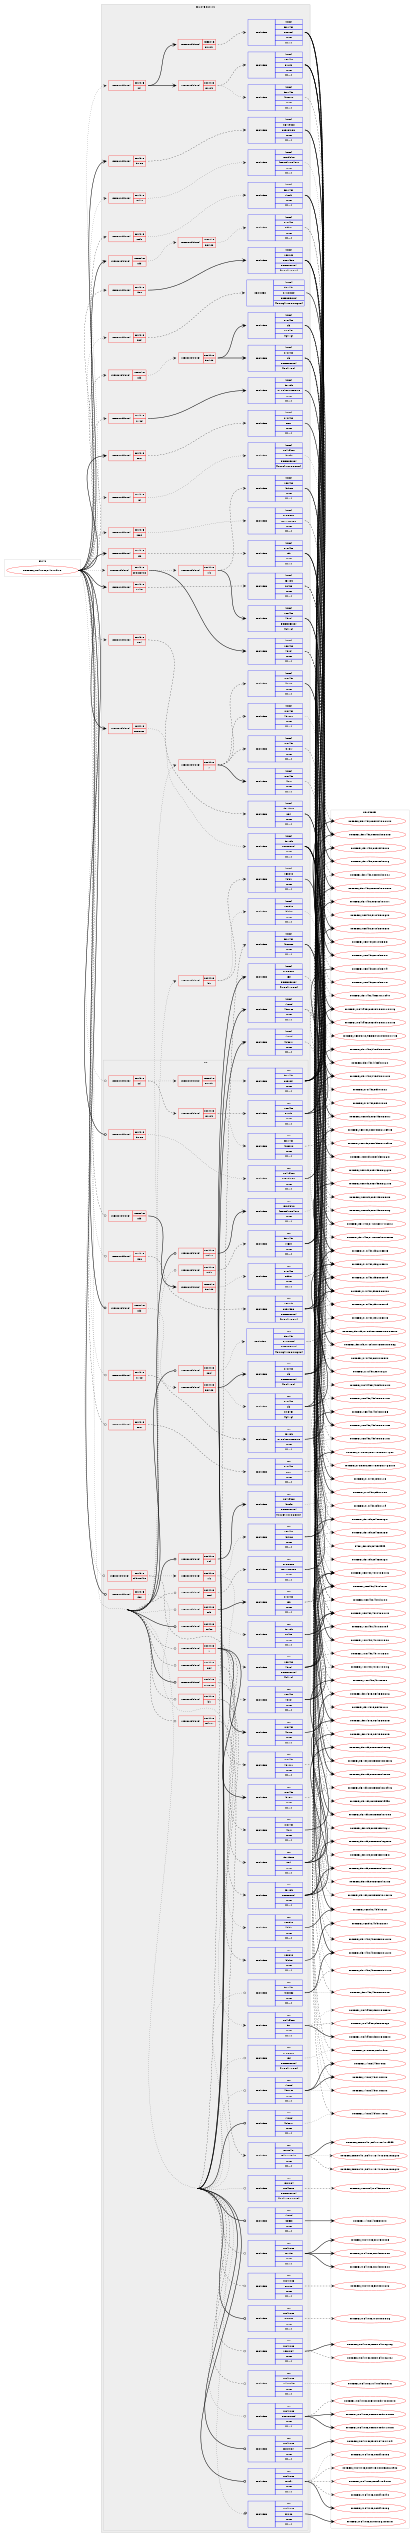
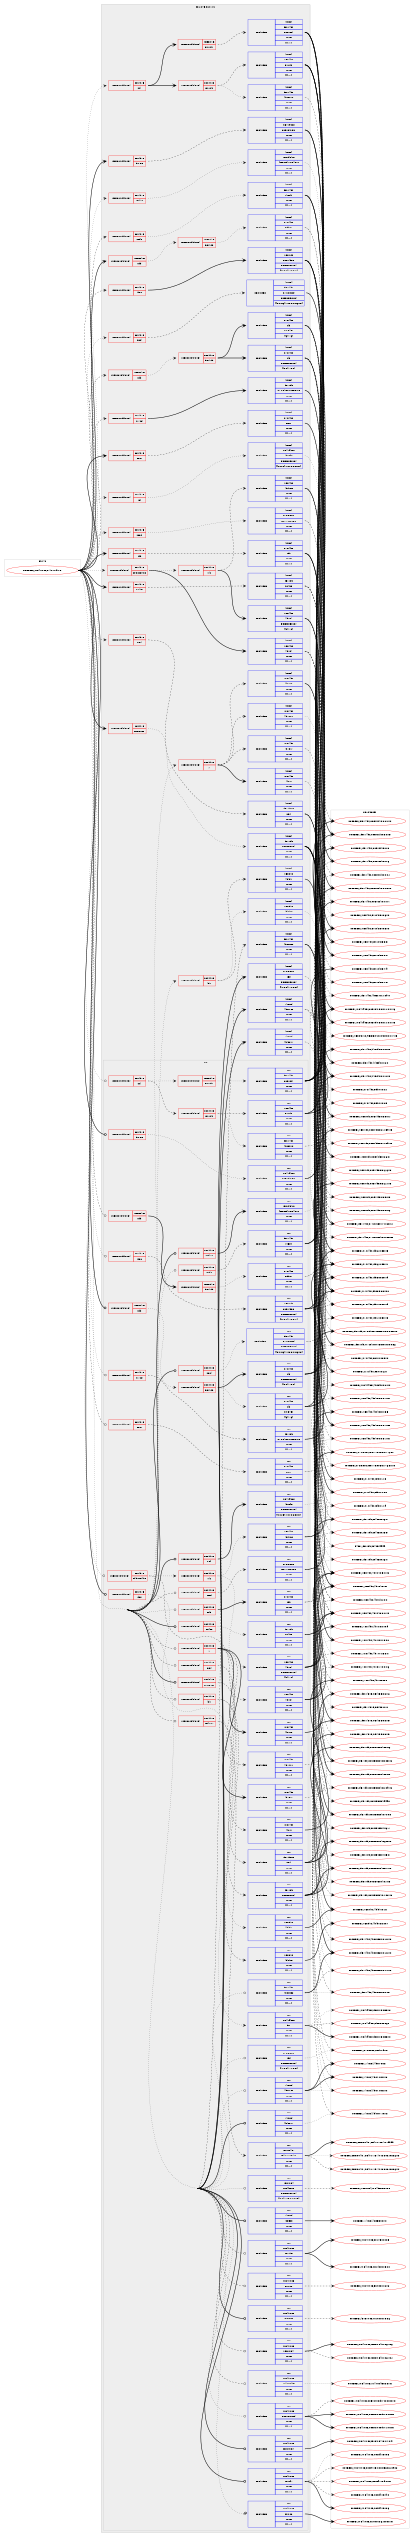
node "portage://mail-mta/courier-1.3.12": removed
node "portage://mail-mta/msmtp-1.8.26": label "portage://mail-mta/msmtp-1.8.26" -> "portage://lang-mta/msmtp-1.8.26"
